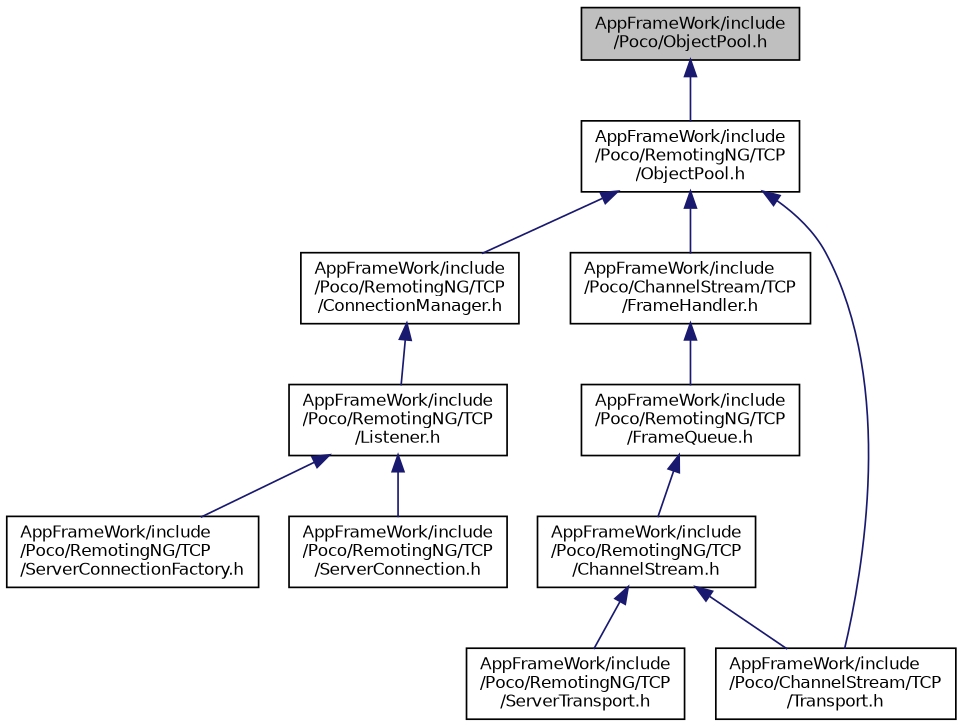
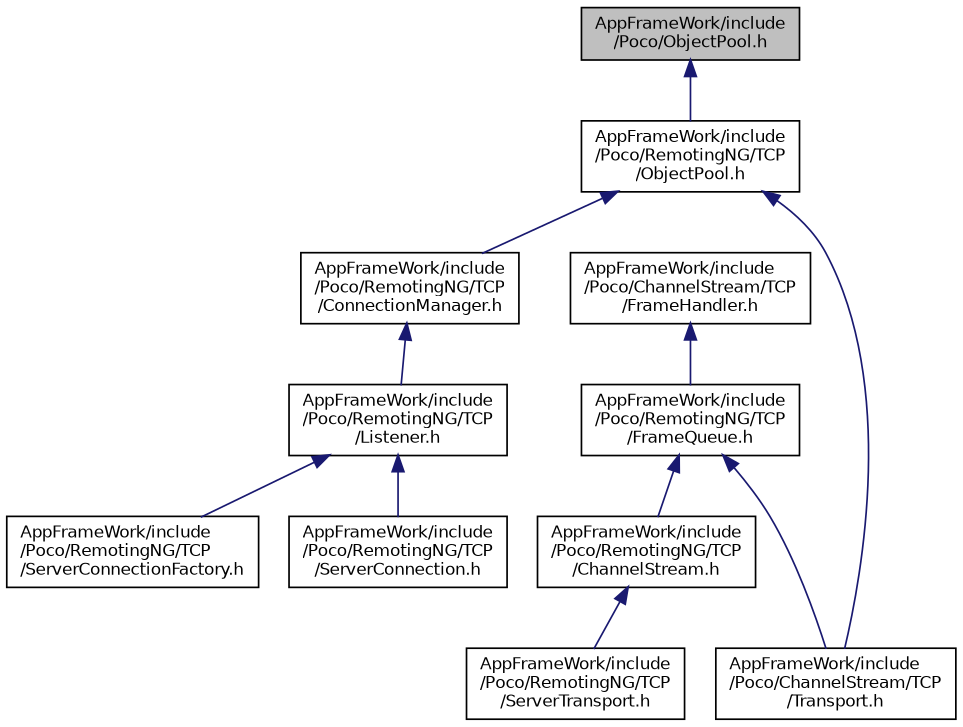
edge "AppFrameWork/include /Poco/ChannelStream/TCP /FrameHandler.h" -> "AppFrameWork/include /Poco/RemotingNG/TCP /ObjectPool.h": removed
edge "AppFrameWork/include /Poco/ChannelStream/TCP /Transport.h" -> "AppFrameWork/include /Poco/RemotingNG/TCP /ChannelStream.h": now "AppFrameWork/include /Poco/ChannelStream/TCP /Transport.h" -> "AppFrameWork/include /Poco/RemotingNG/TCP /FrameQueue.h"
